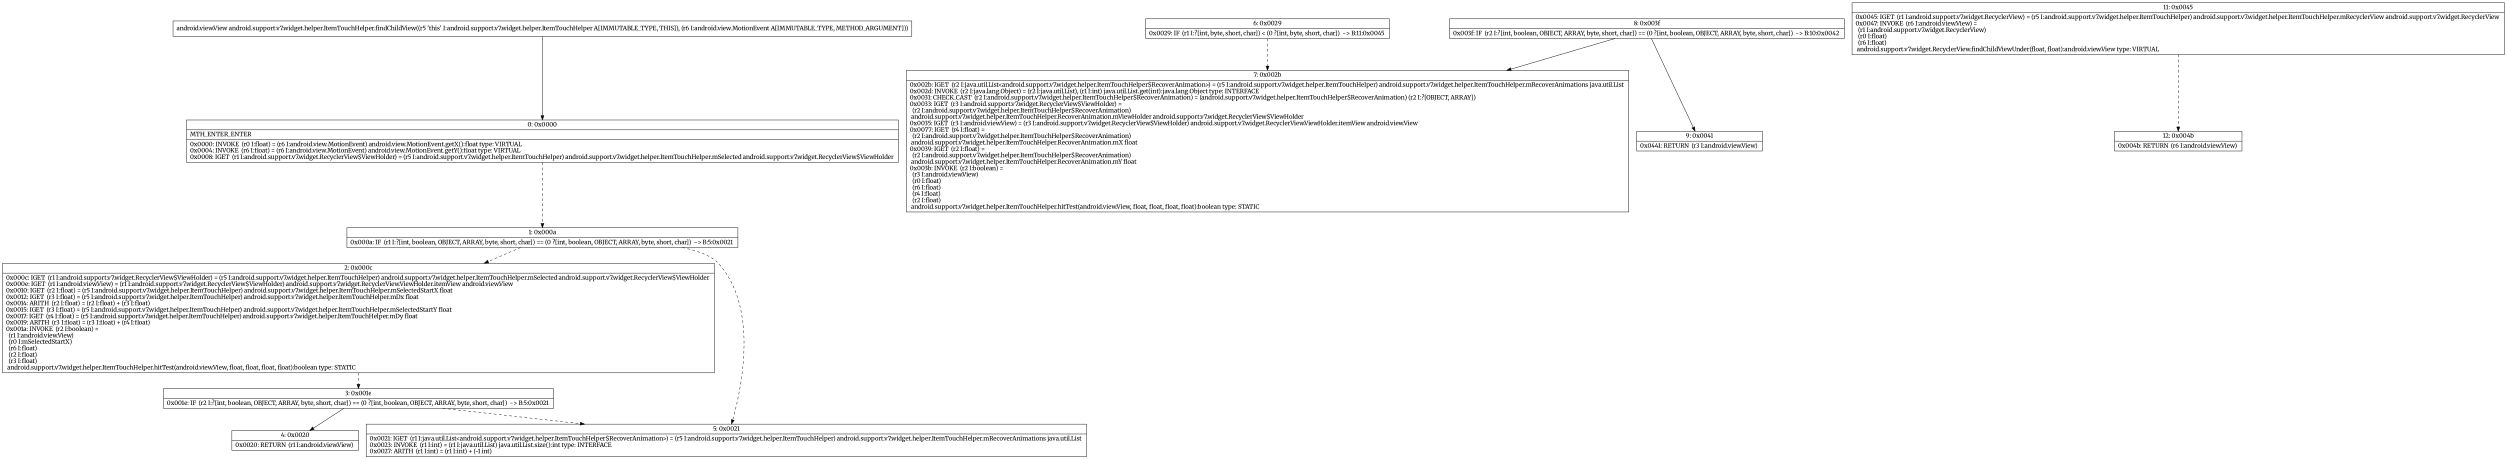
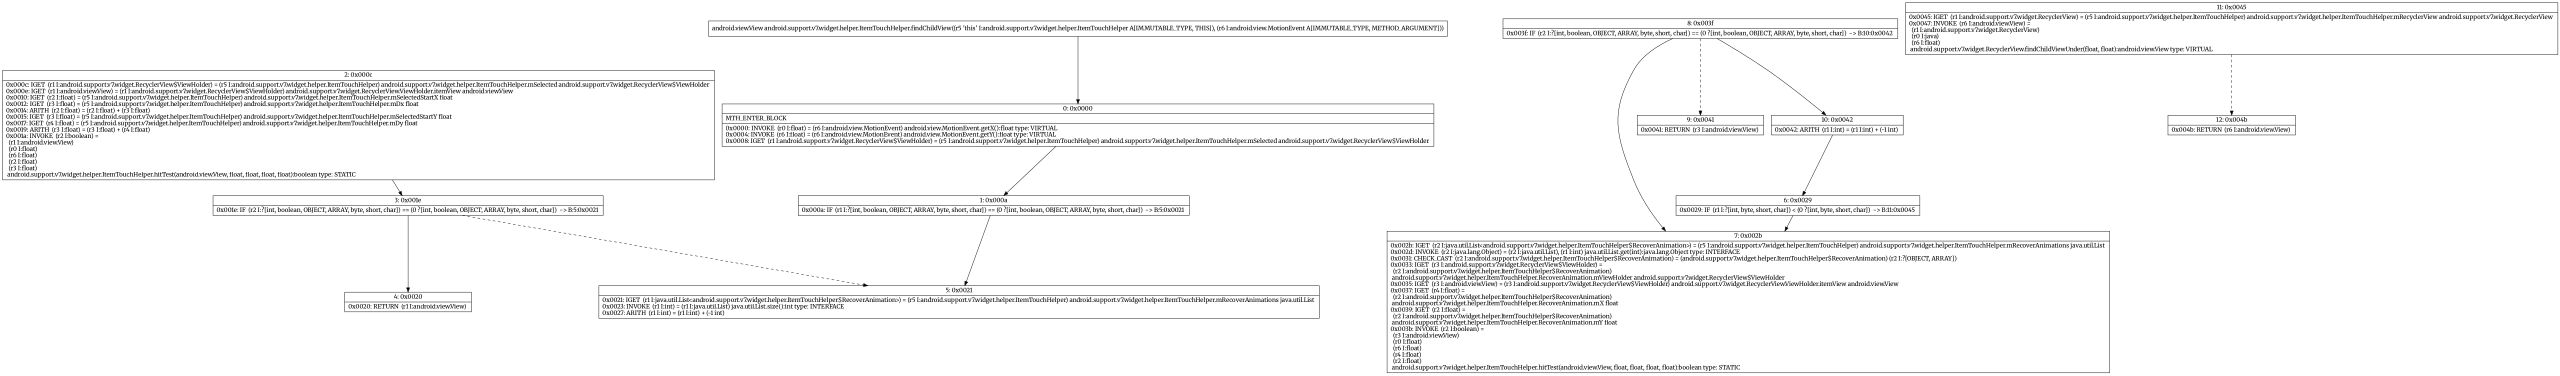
node "11: 0x0045": text "(r0 I:float)" -> "(r0 I:java)"
edge "6: 0x0029" -> "7: 0x002b": style dashed -> solid
edge "8: 0x003f" -> "9: 0x0041": style solid -> dashed
node "10: 0x0042": added
node "7: 0x002b": text "0x0077: IGET  (r4 I:float) =" -> "0x0037: IGET  (r4 I:float) ="
node "0: 0x0000": text "MTH_ENTER_ENTER" -> "MTH_ENTER_BLOCK"
node "9: 0x0041": text "0x0441: RETURN  (r3 I:android.view.View)" -> "0x0041: RETURN  (r3 I:android.view.View)"
edge "0: 0x0000" -> "1: 0x000a": style dashed -> solid
edge "1: 0x000a" -> "2: 0x000c": removed
edge "1: 0x000a" -> "5: 0x0021": style dashed -> solid
node "2: 0x000c": text "(r0 I:mSelectedStartX)" -> "(r0 I:float)"
edge "2: 0x000c" -> "3: 0x001e": style dashed -> solid
